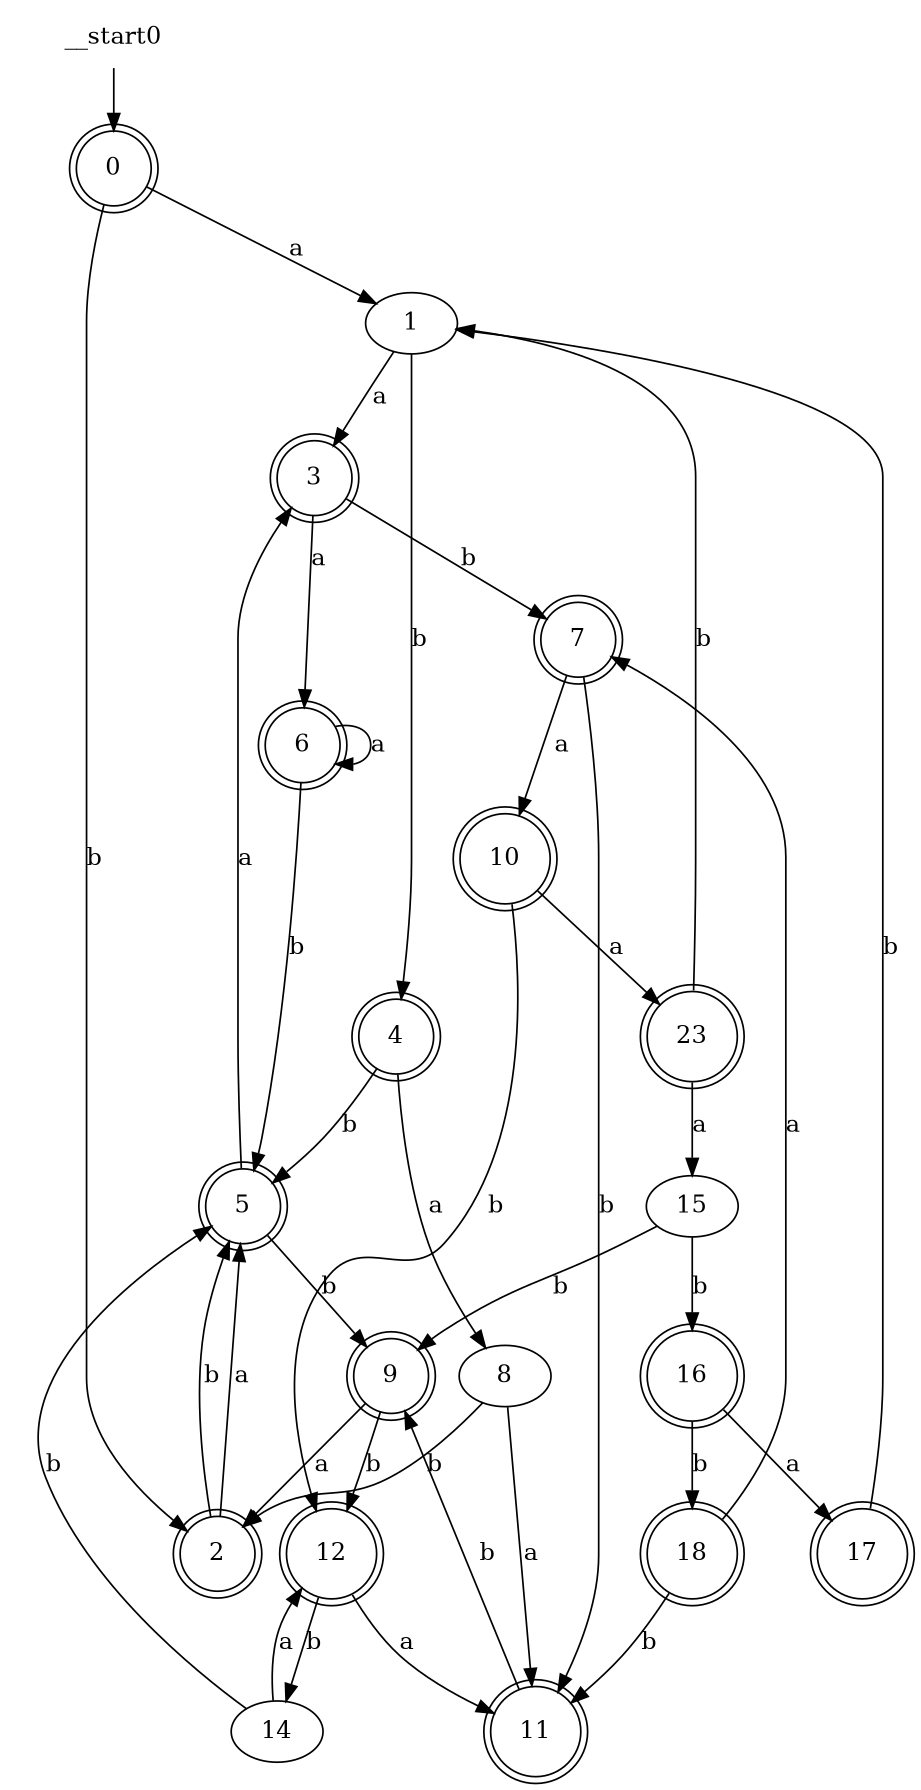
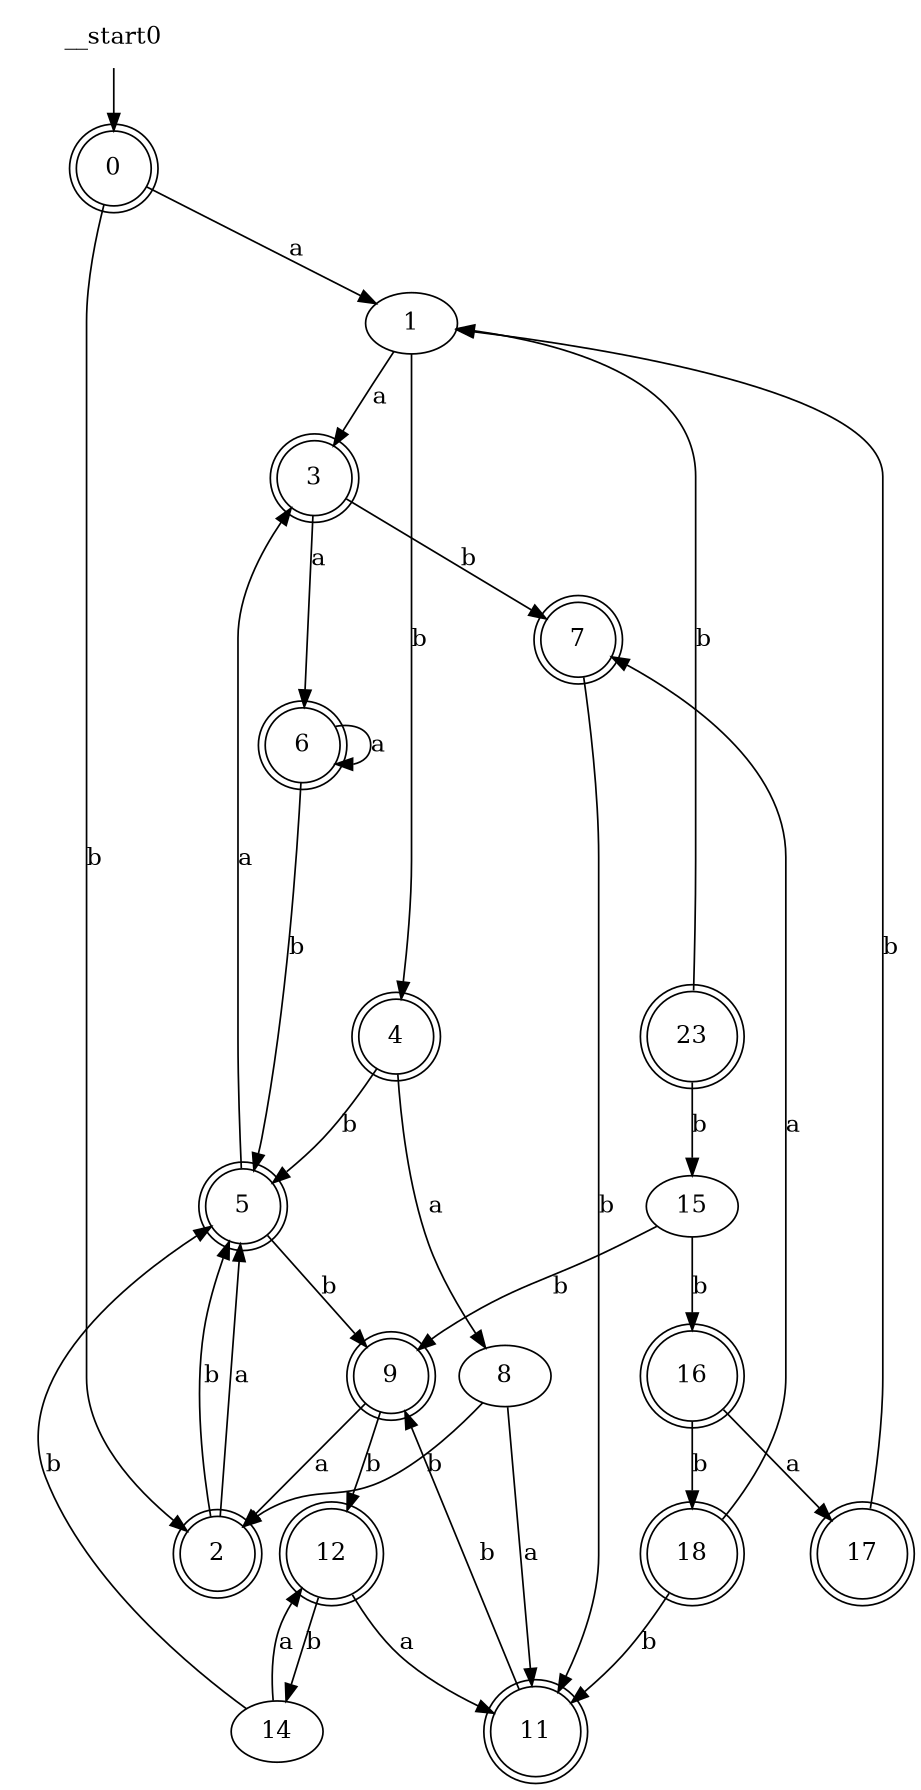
node "10": removed
edge "23" -> "15": label "a" -> "b"
